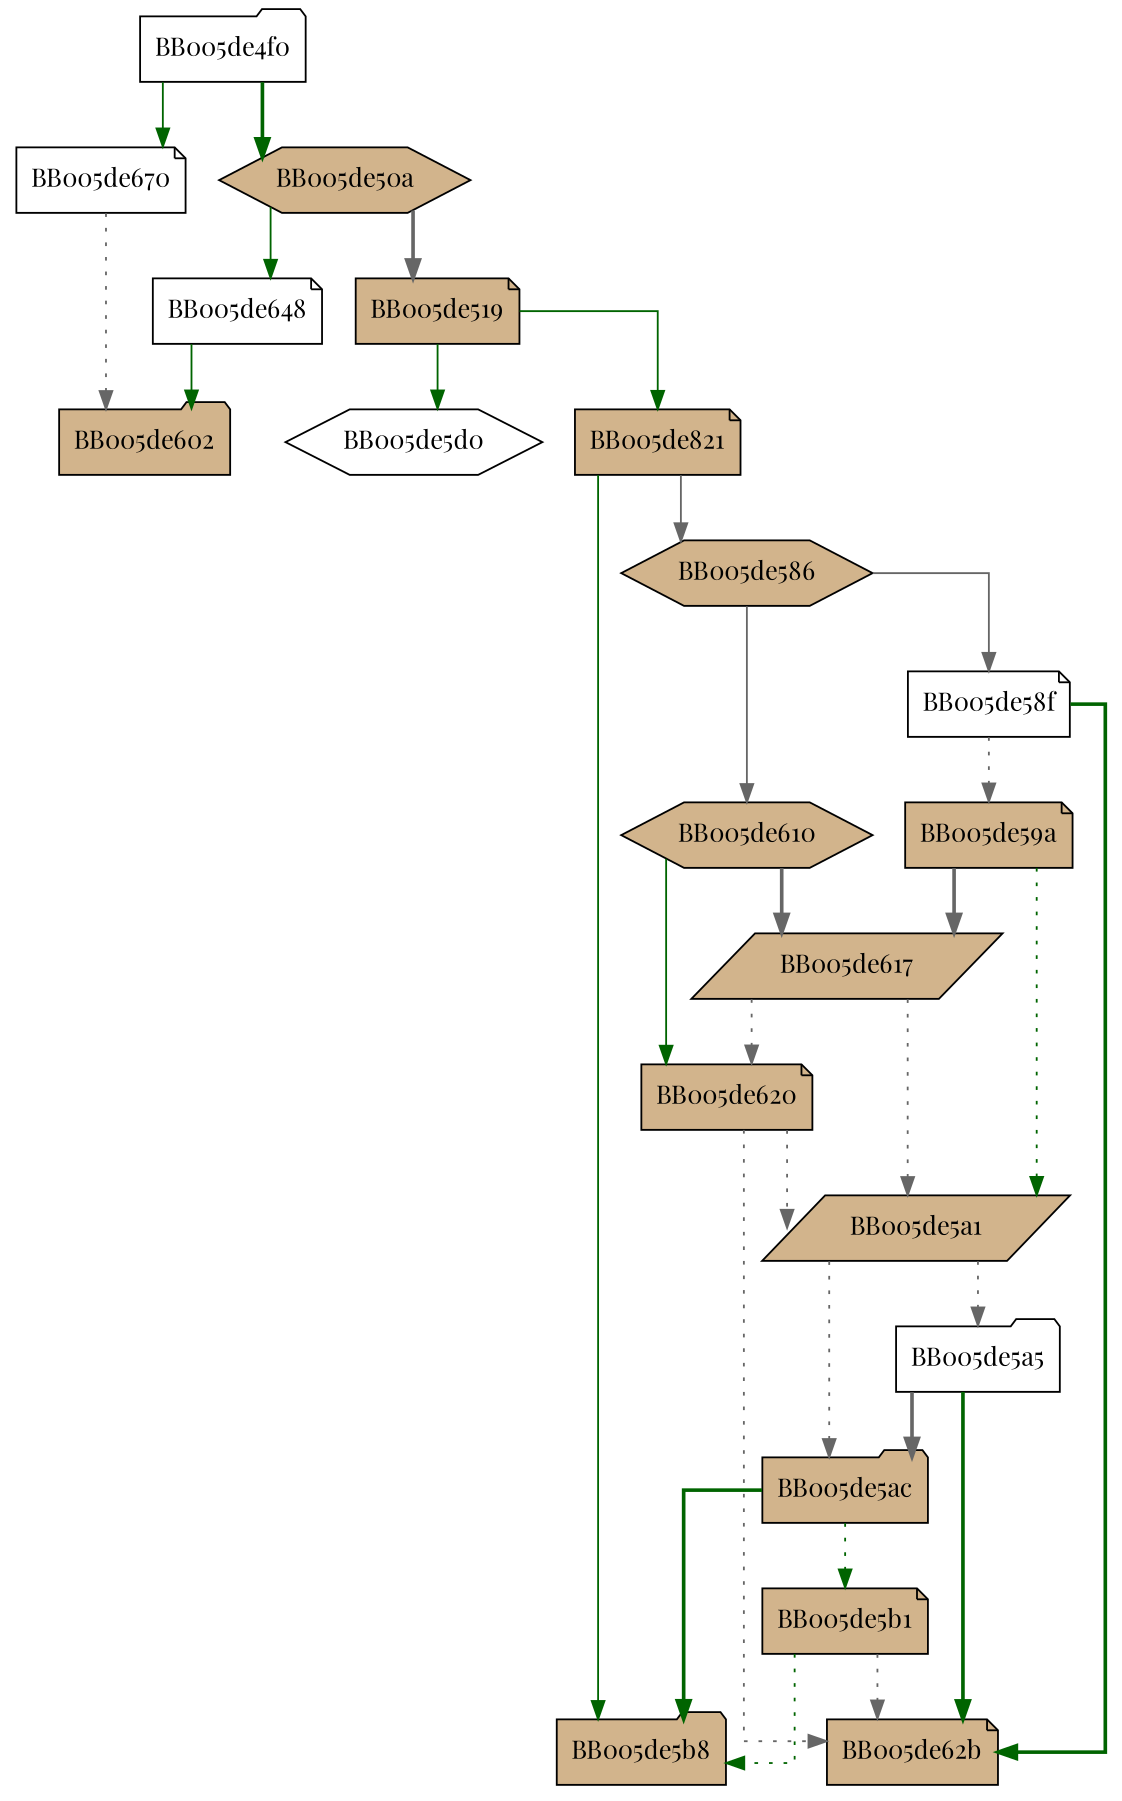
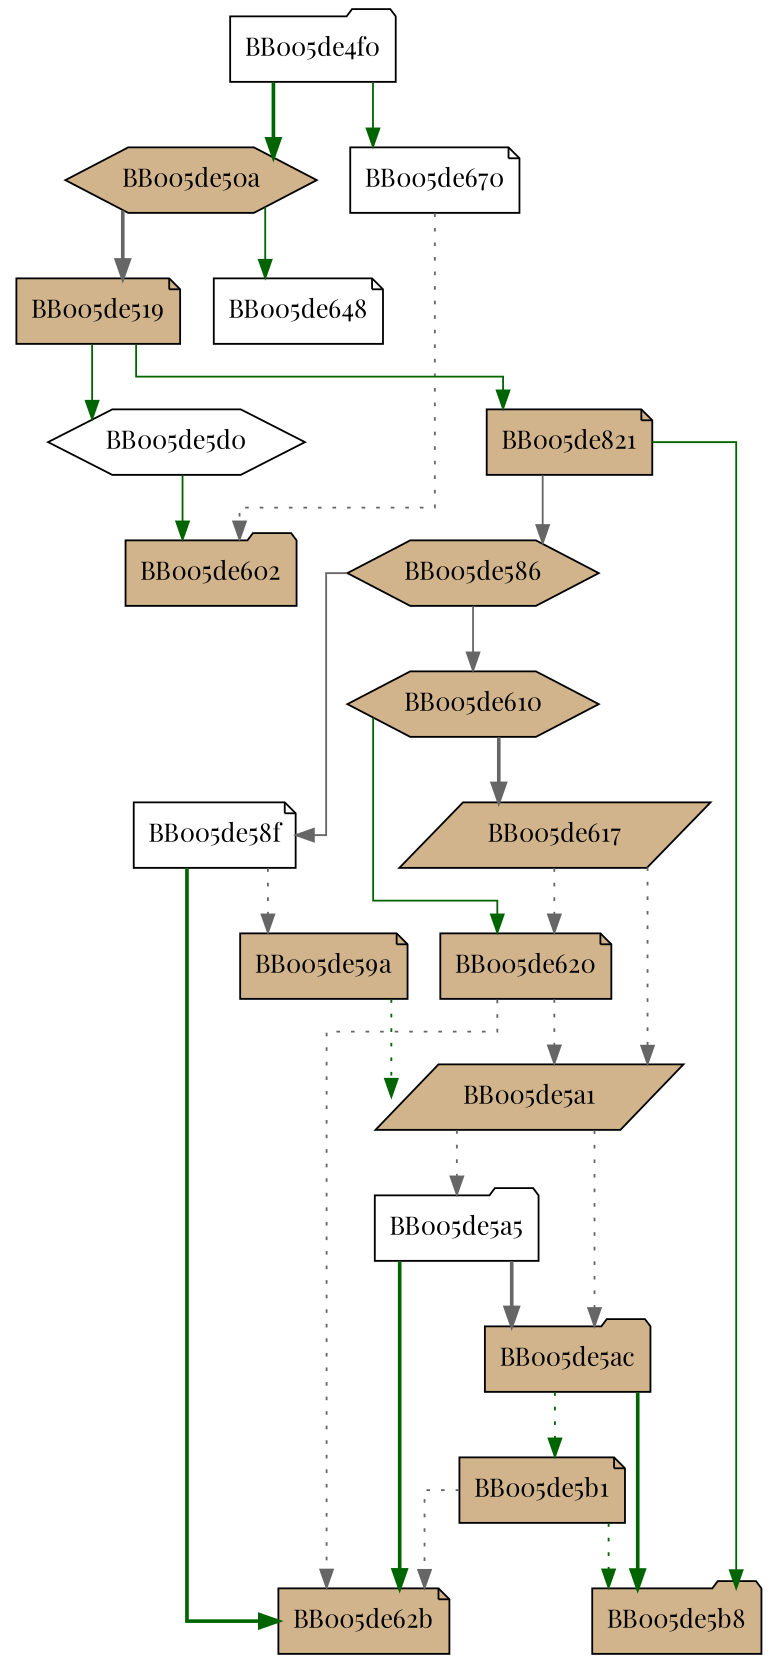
edge "BB005de648" -> "BB005de602": now "BB005de5d0" -> "BB005de602"
edge "BB005de59a" -> "BB005de617": removed
